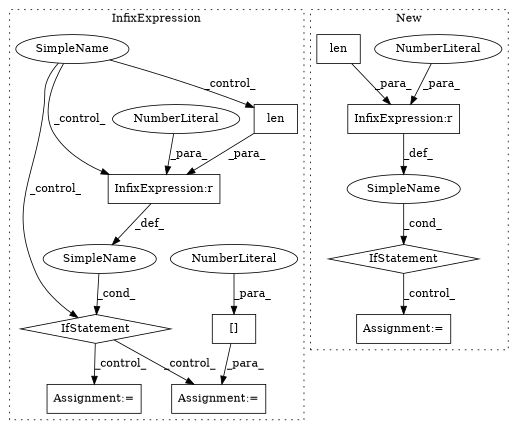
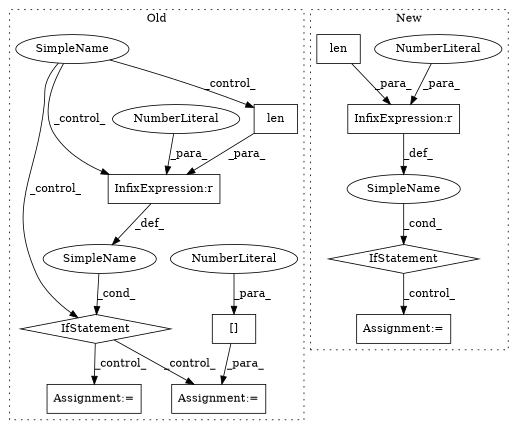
cluster "InfixExpression": label "InfixExpression" -> "Old"
